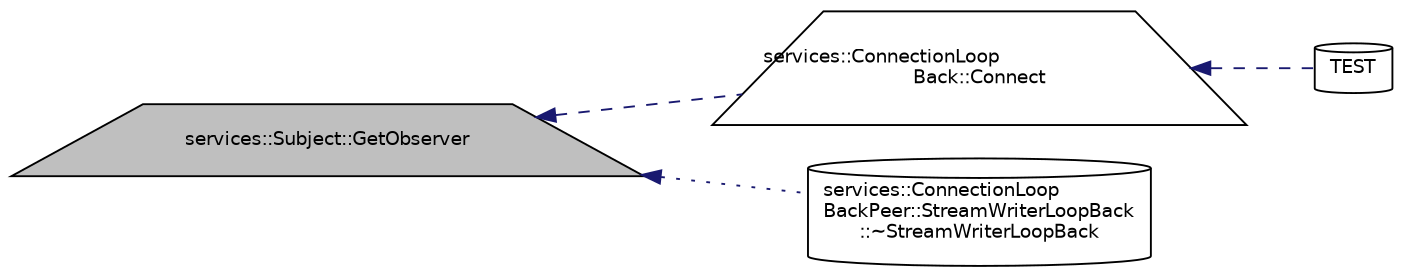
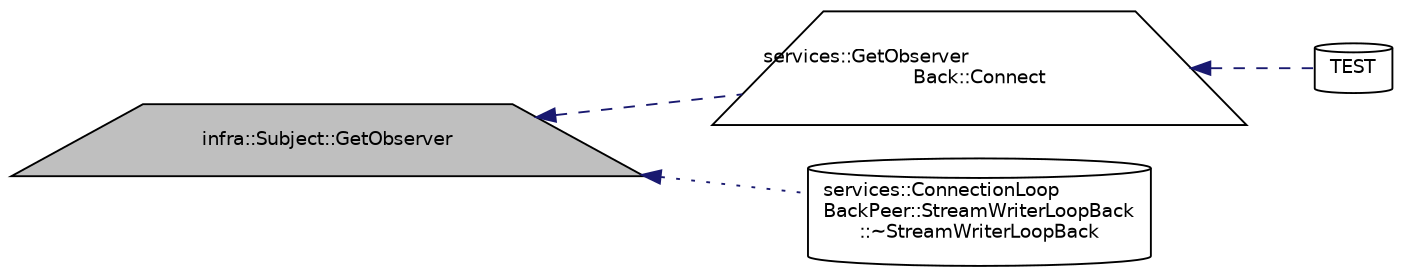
node "services::ConnectionLoop Back::Connect": label "services::ConnectionLoop Back::Connect" -> "services::GetObserver Back::Connect"
node "services::Subject::GetObserver": label "services::Subject::GetObserver" -> "infra::Subject::GetObserver"
